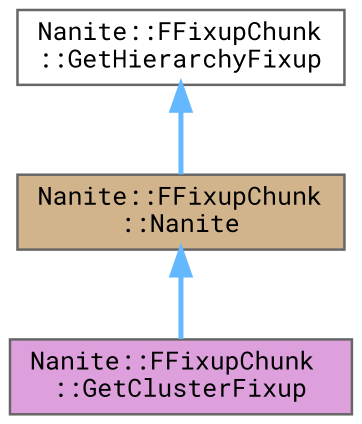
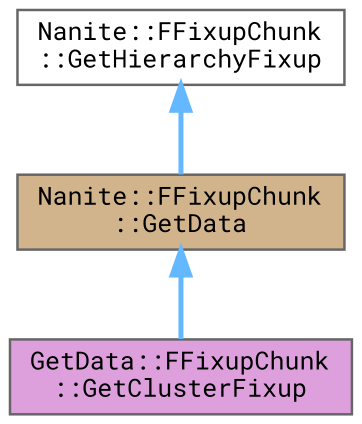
node "Nanite::FFixupChunk ::Nanite": label "Nanite::FFixupChunk ::Nanite" -> "Nanite::FFixupChunk ::GetData"
node "Nanite::FFixupChunk ::GetClusterFixup": label "Nanite::FFixupChunk ::GetClusterFixup" -> "GetData::FFixupChunk ::GetClusterFixup"
